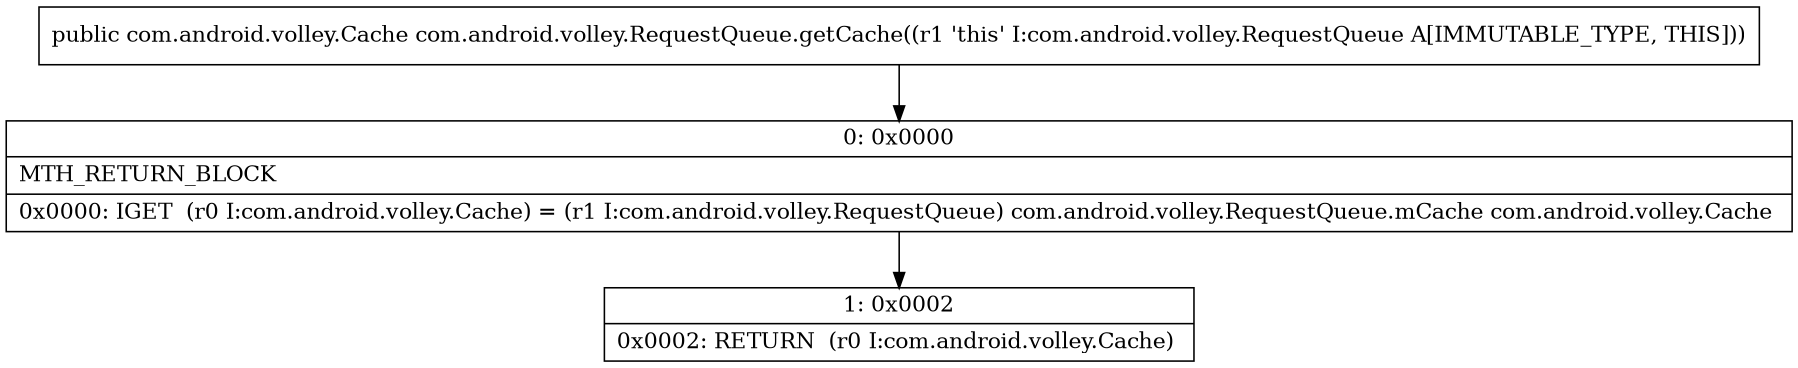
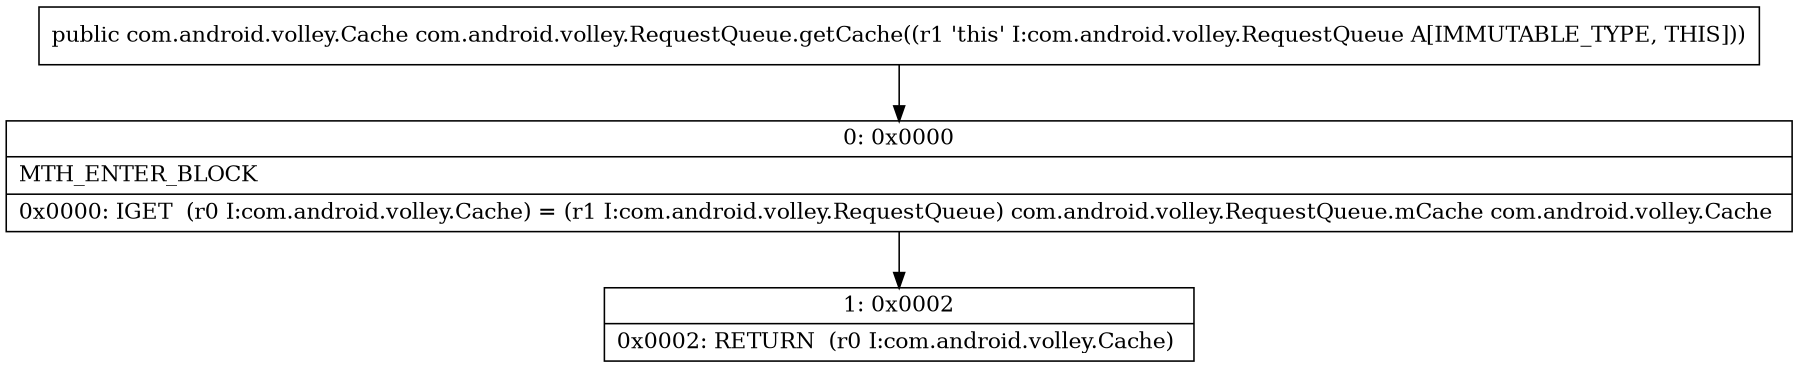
node "0: 0x0000": text "MTH_RETURN_BLOCK" -> "MTH_ENTER_BLOCK"
